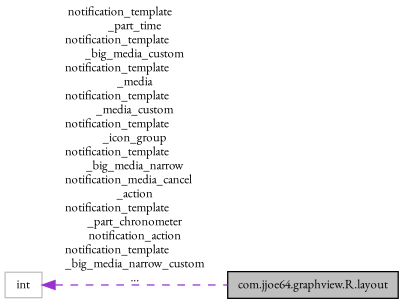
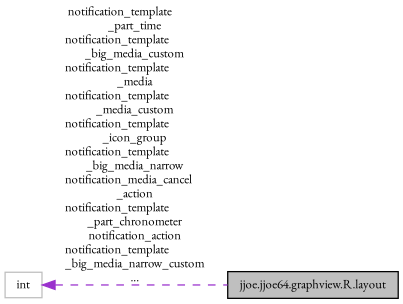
node "com.jjoe64.graphview.R.layout": label "com.jjoe64.graphview.R.layout" -> "jjoe.jjoe64.graphview.R.layout"
